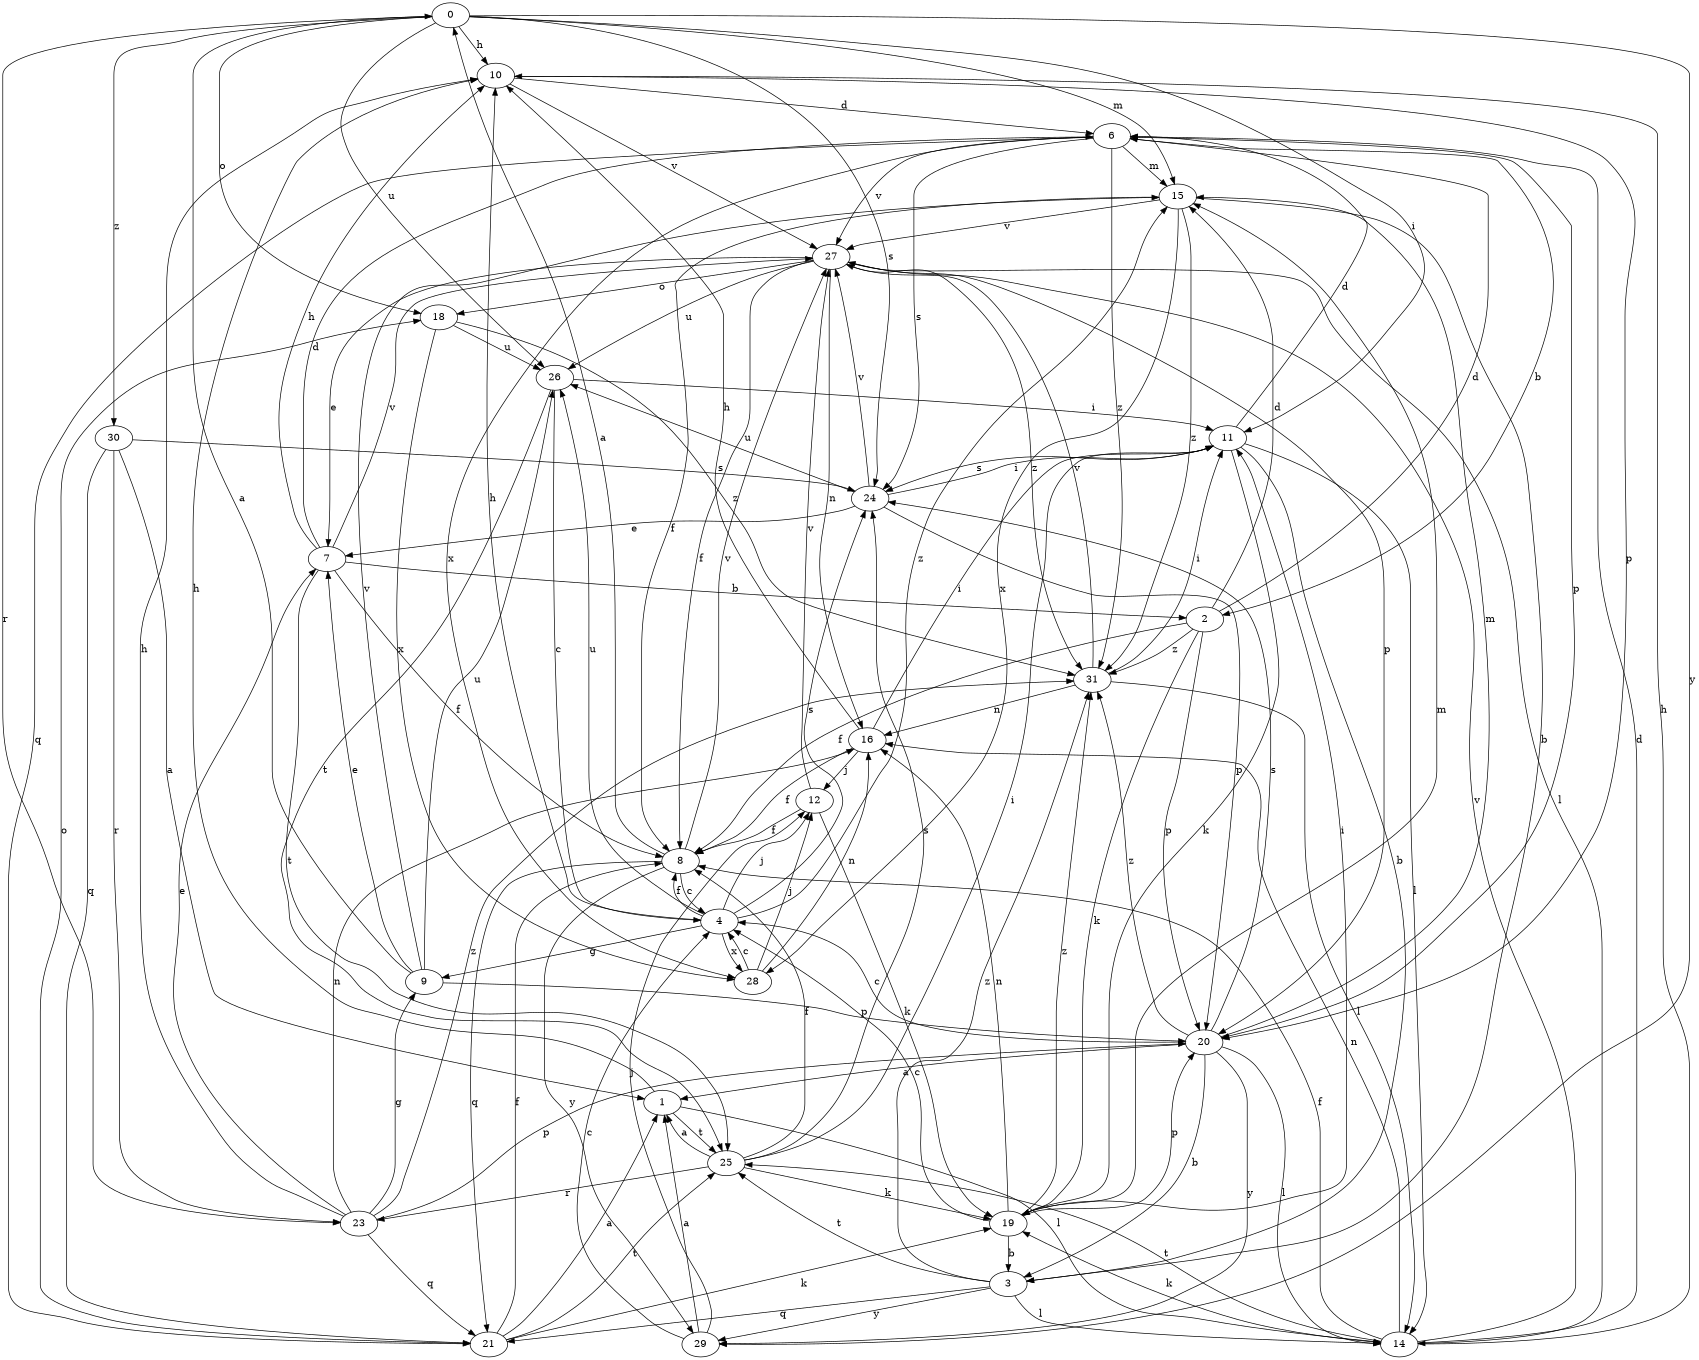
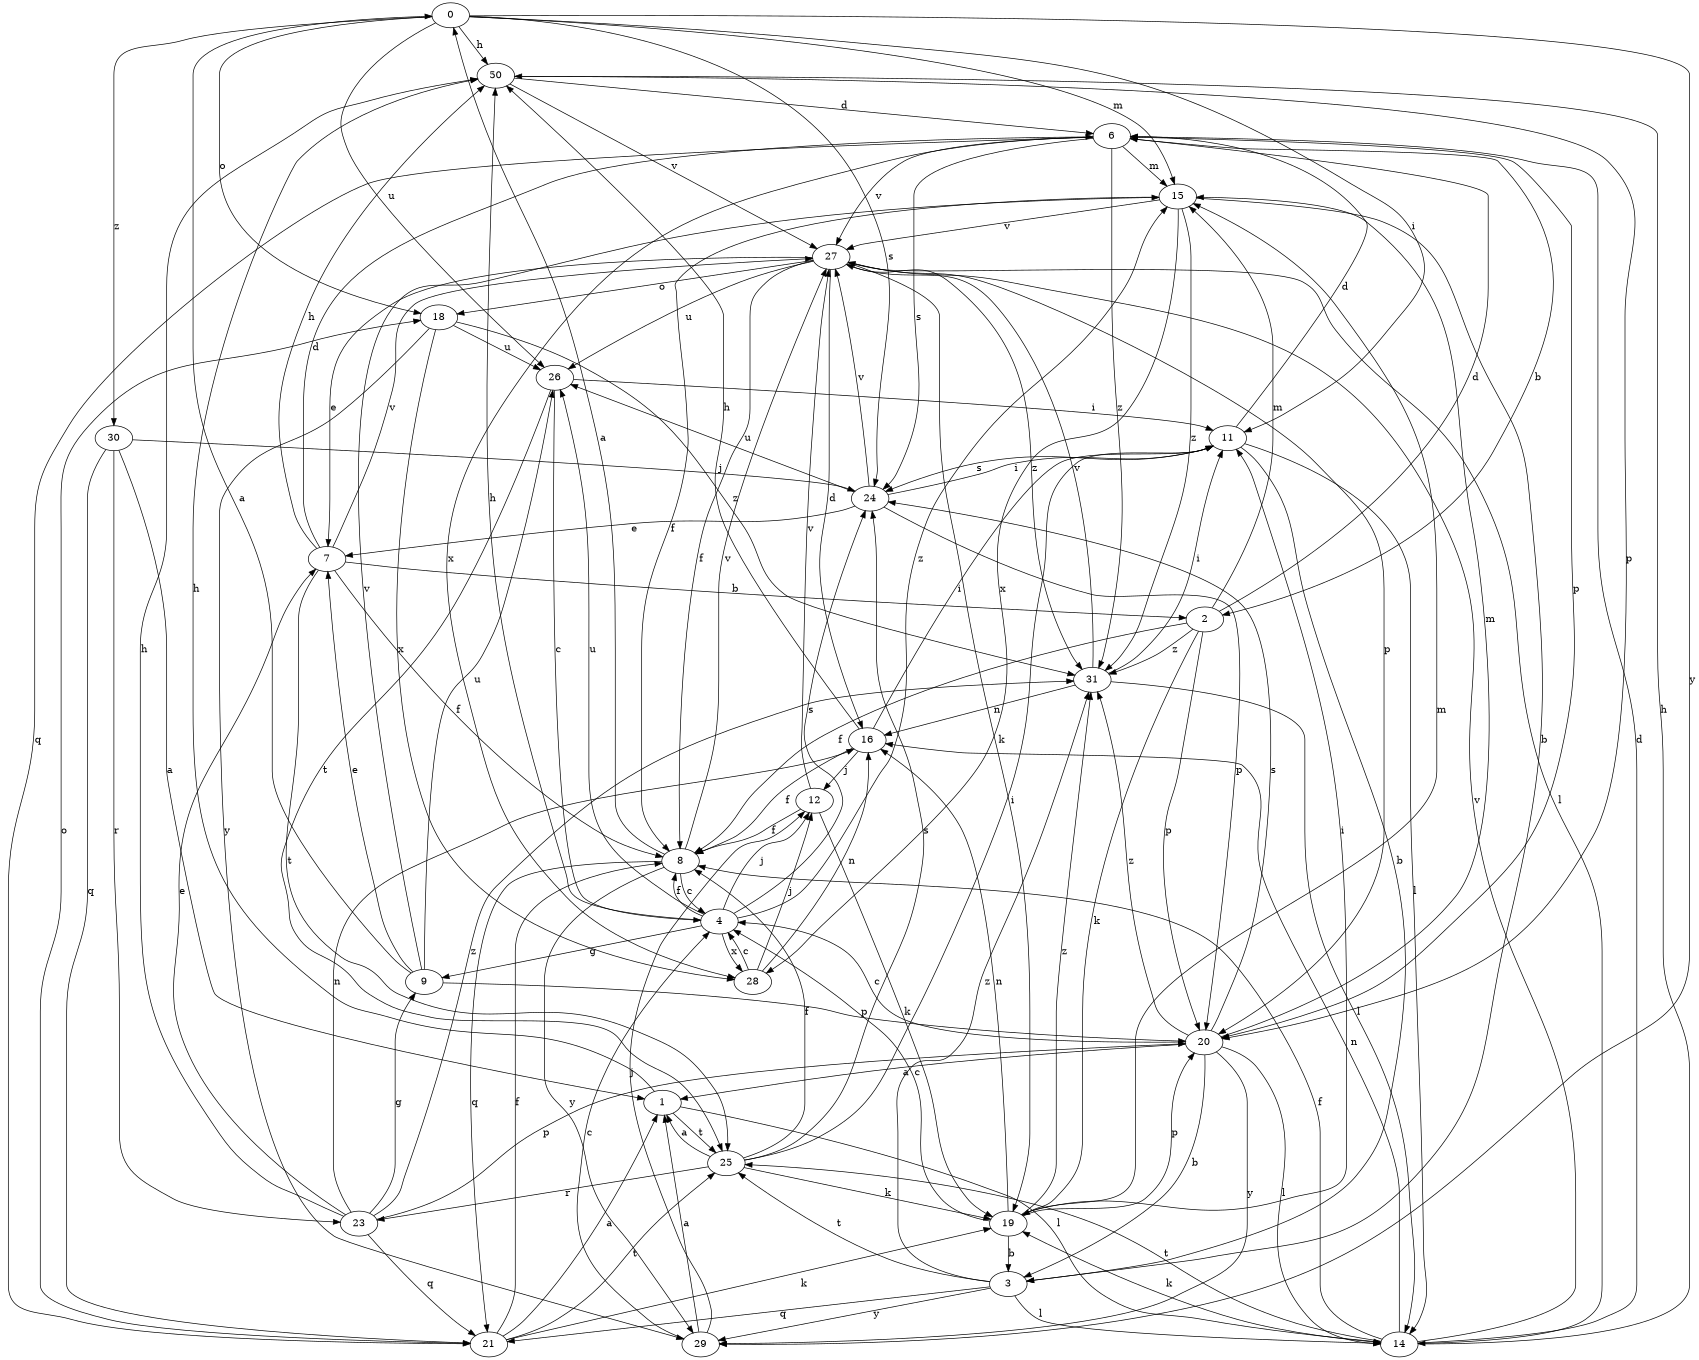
node "10": label "10" -> "50"
edge "2" -> "15": label "d" -> "m"
edge "30" -> "24": label "s" -> "j"
edge "27" -> "16": label "n" -> "d"
edge "0" -> "23": removed, label "r"
edge "11" -> "19": now "27" -> "19"
edge "18" -> "29": added, label "y"
